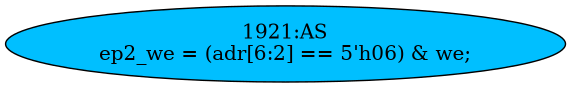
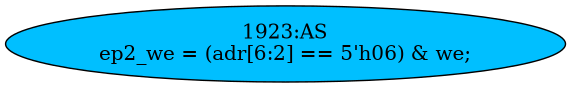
node "1921:AS ep2_we = (adr[6:2] == 5'h06) & we;": label "1921:AS ep2_we = (adr[6:2] == 5'h06) & we;" -> "1923:AS ep2_we = (adr[6:2] == 5'h06) & we;"
